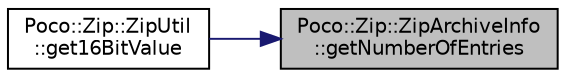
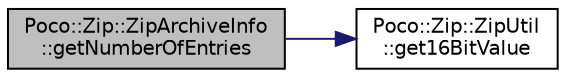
edge "Poco::Zip::ZipUtil ::get16BitValue" -> "Poco::Zip::ZipArchiveInfo ::getNumberOfEntries": reversed
